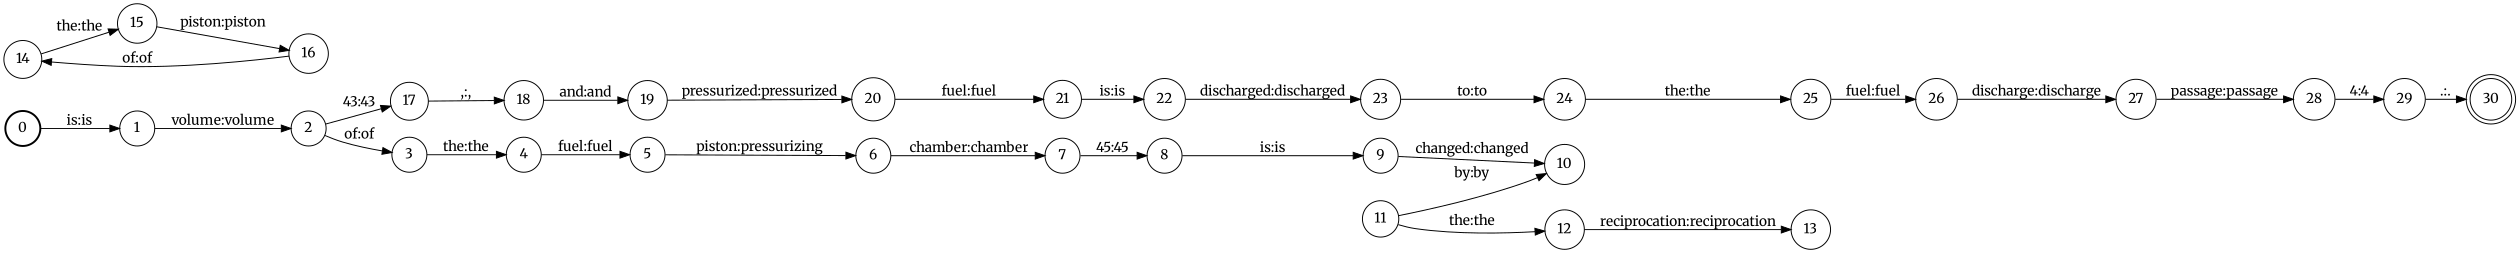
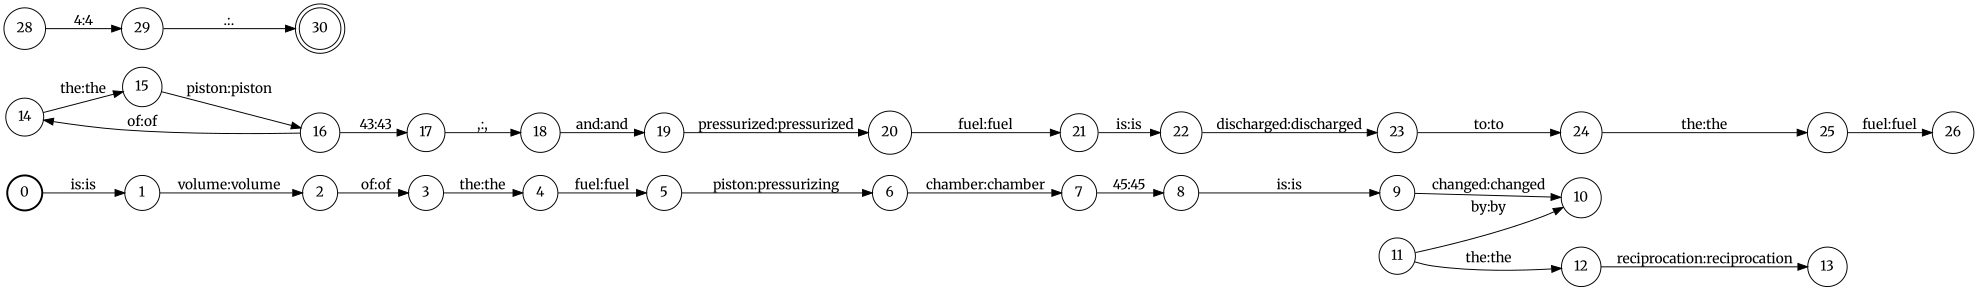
node "27": removed
edge "2" -> "17": now "16" -> "17"
